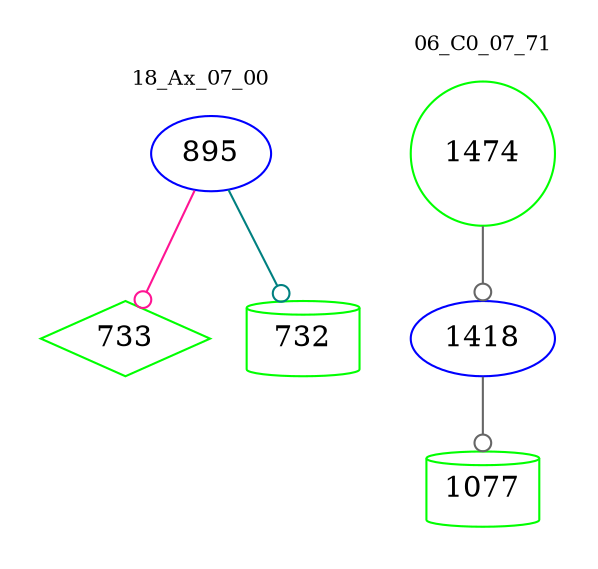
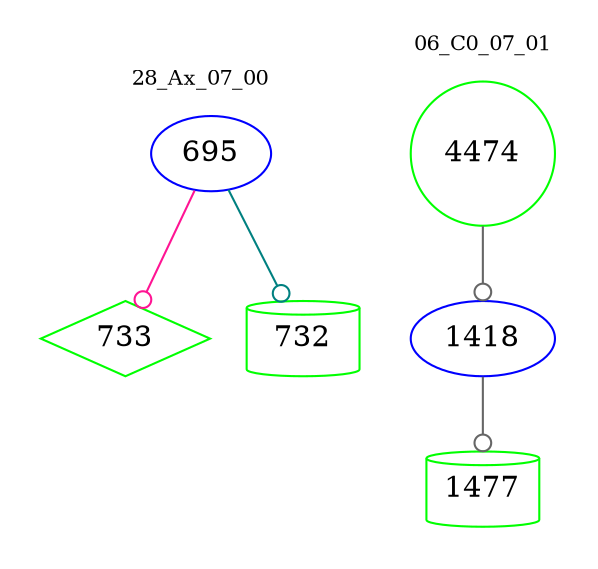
cluster "06_C0_07_71": label "06_C0_07_71" -> "06_C0_07_01"
cluster "18_Ax_07_00": label "18_Ax_07_00" -> "28_Ax_07_00"
node "895": label "895" -> "695"
node "1474": label "1474" -> "4474"
node "1077": label "1077" -> "1477"
